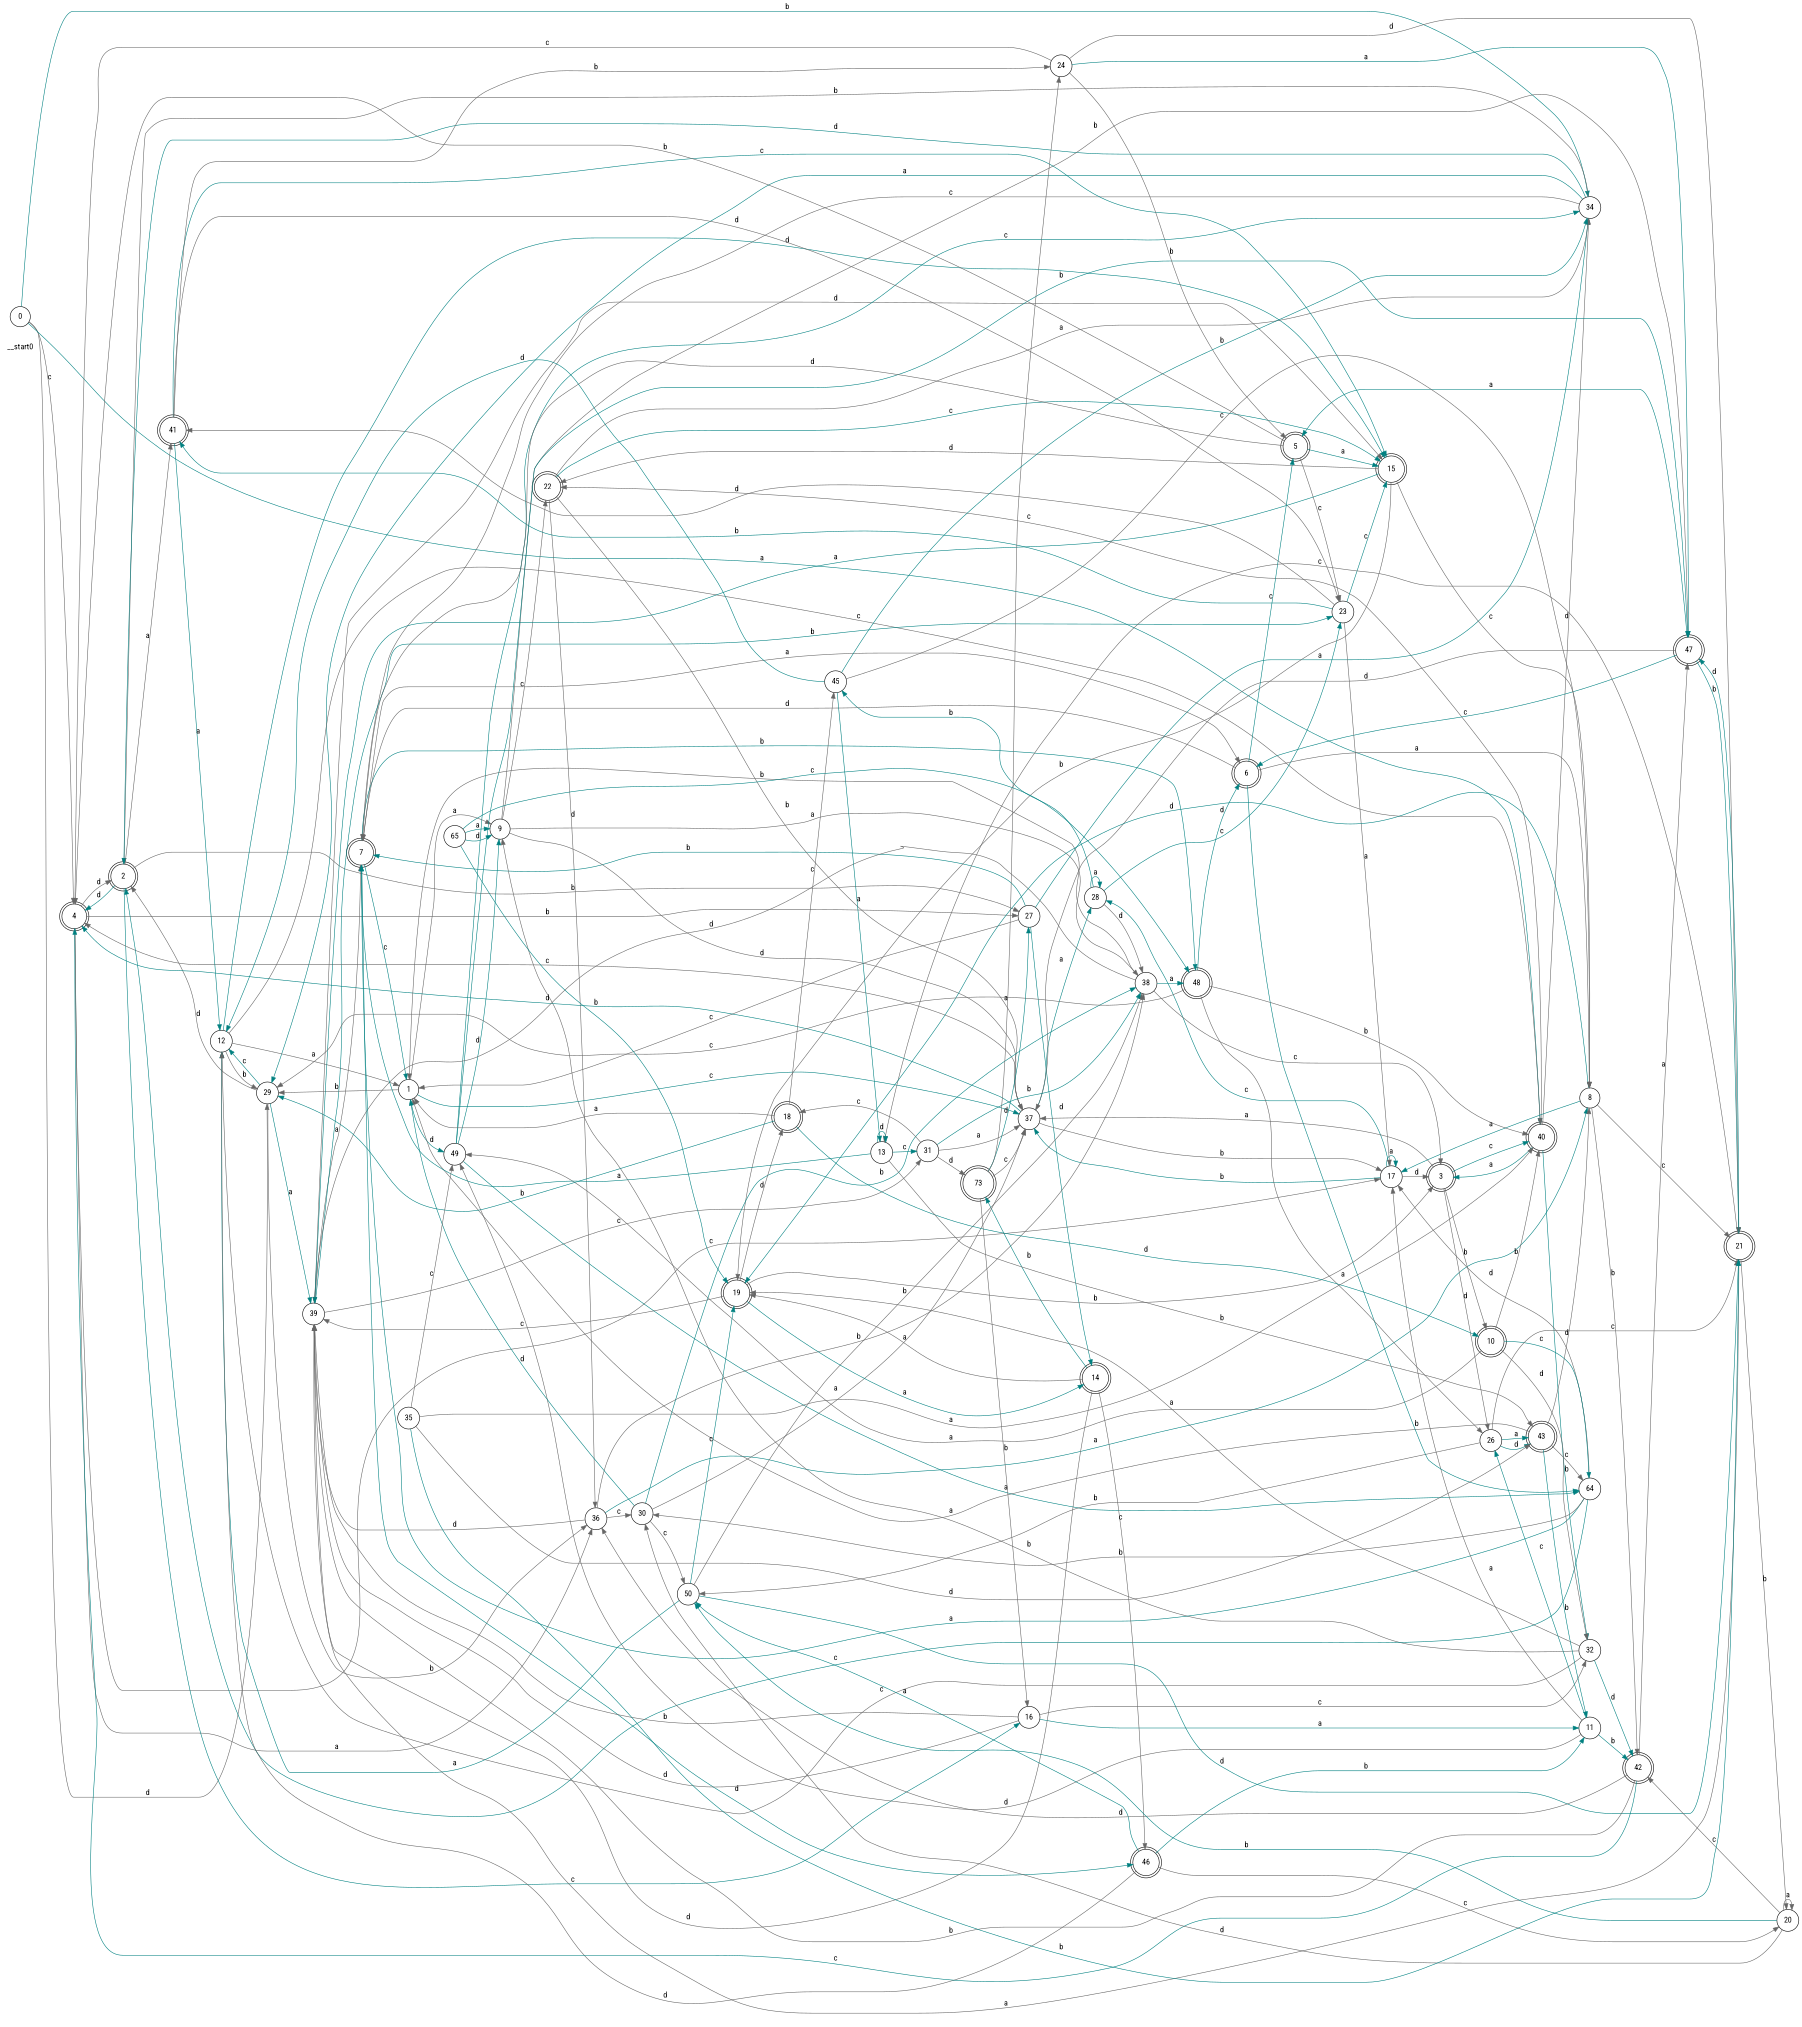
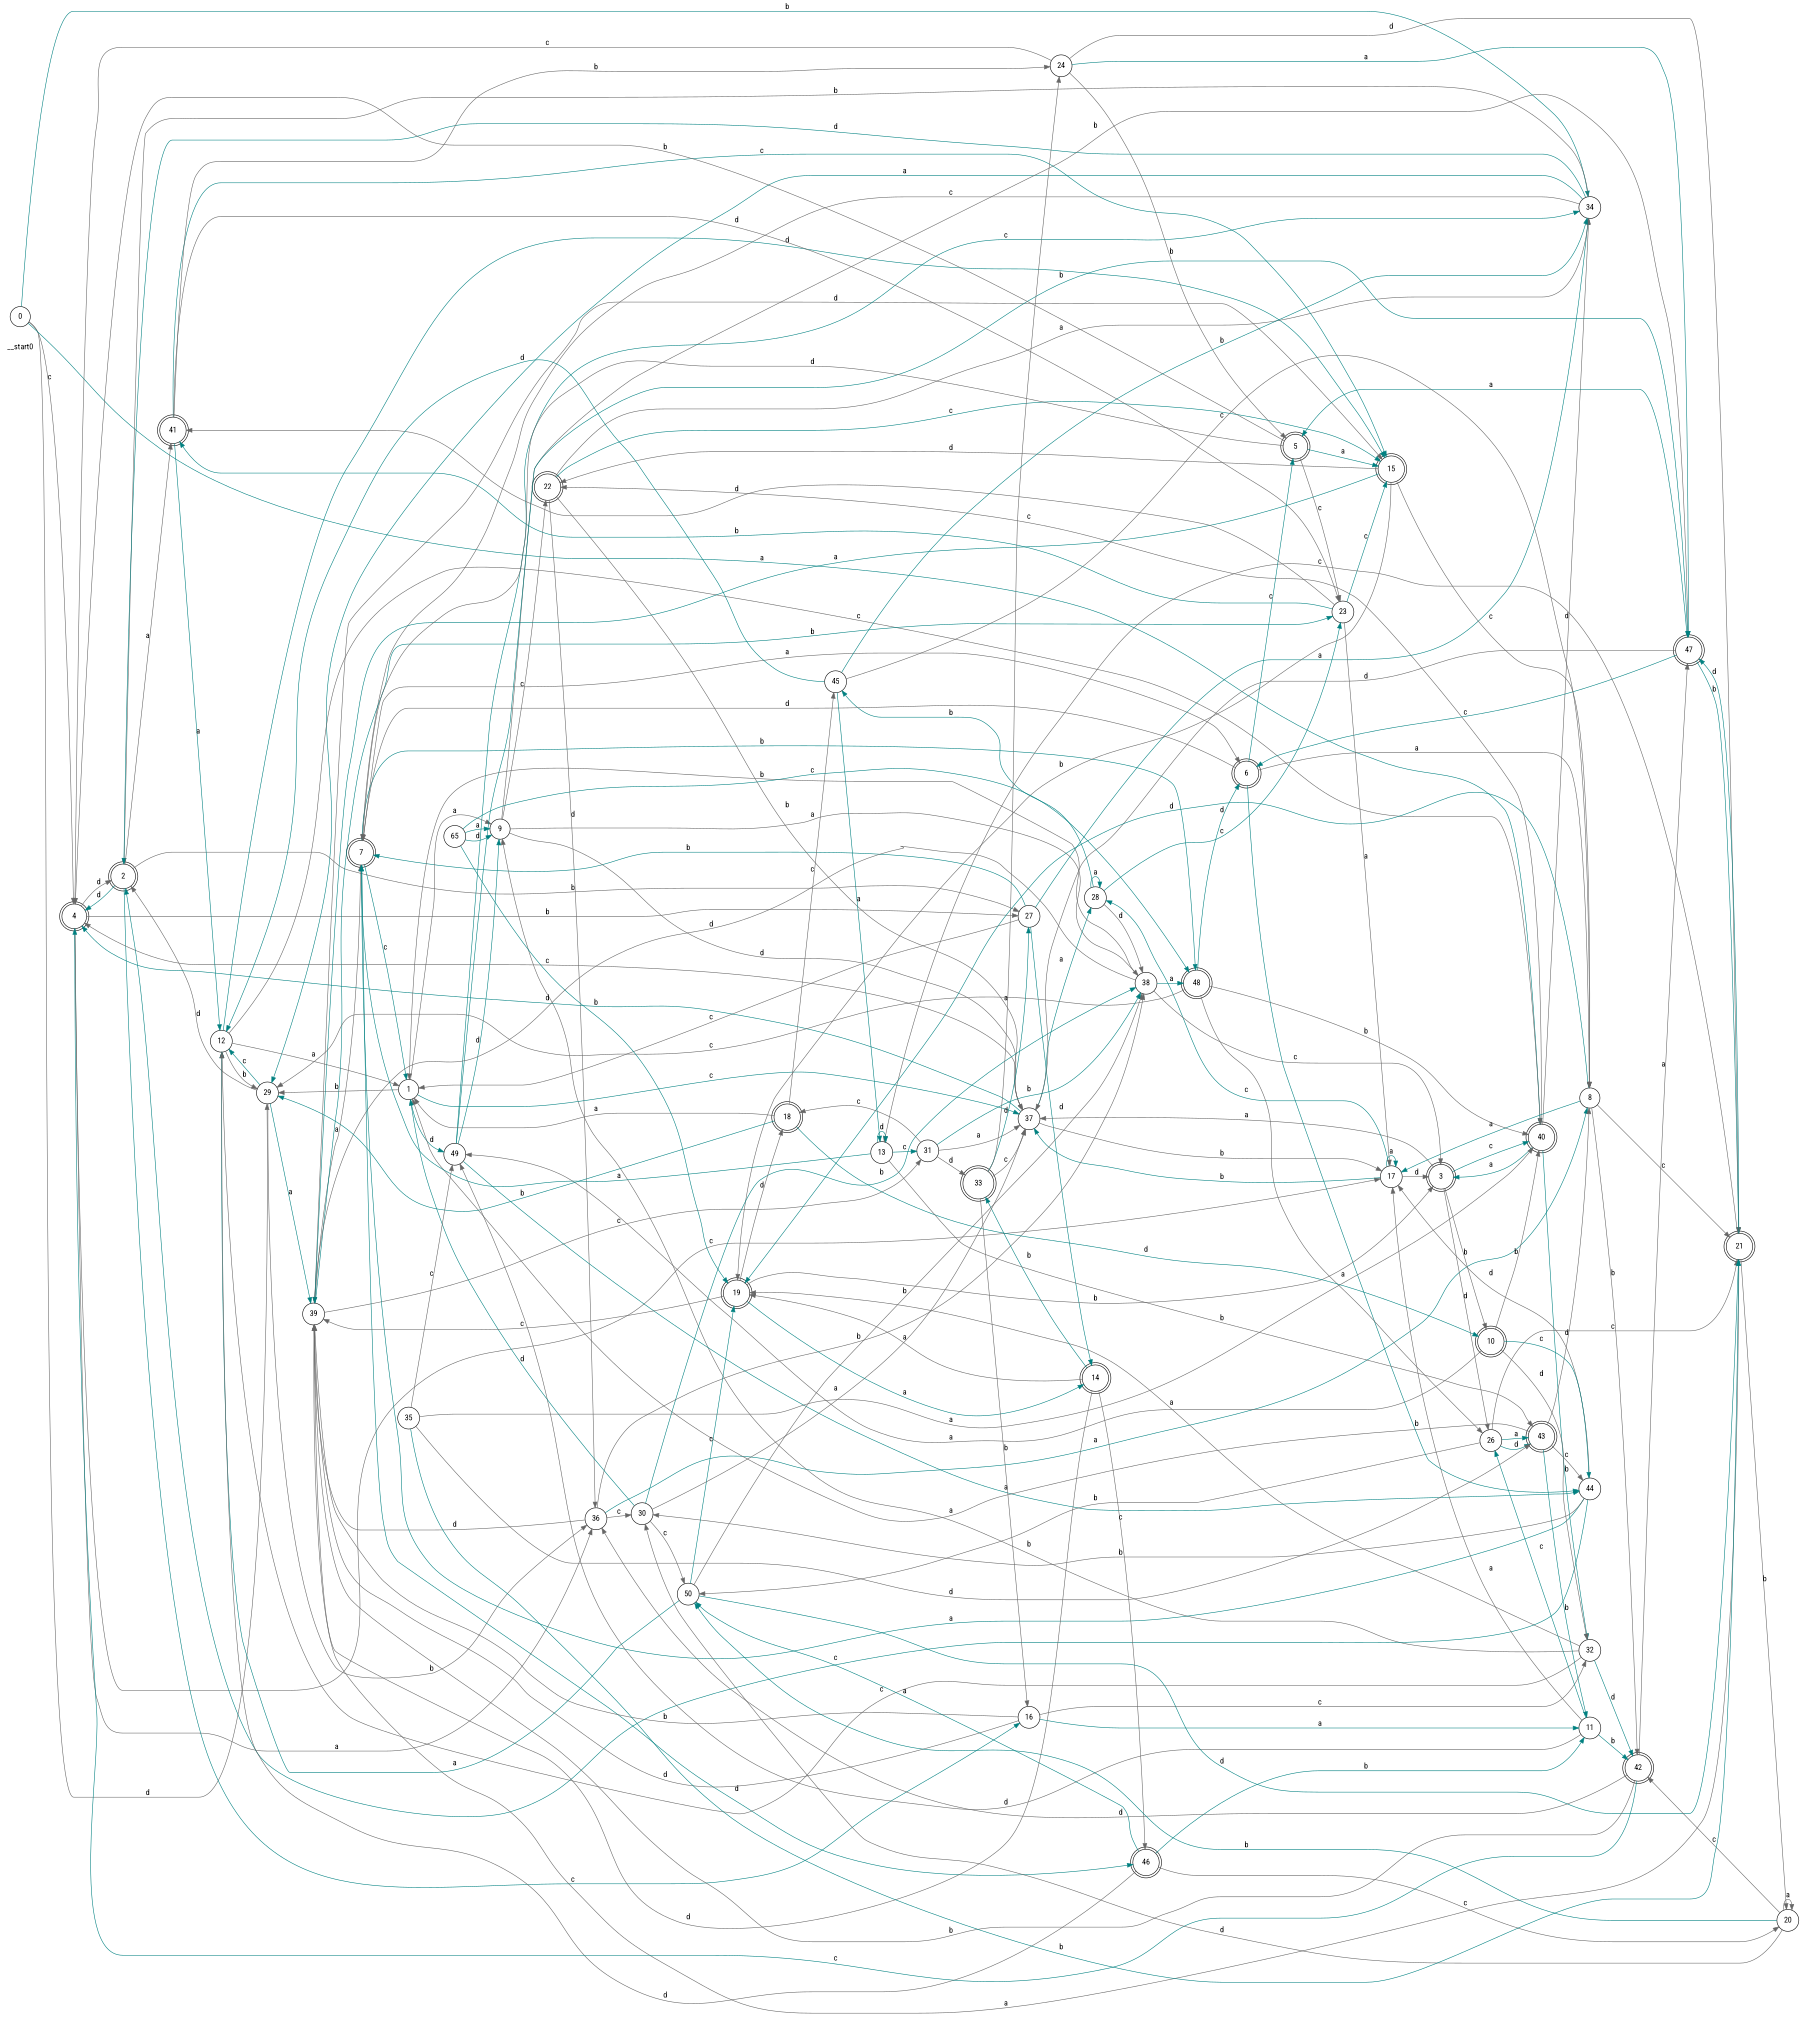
node "73": label "73" -> "33"
node "64": label "64" -> "44"
